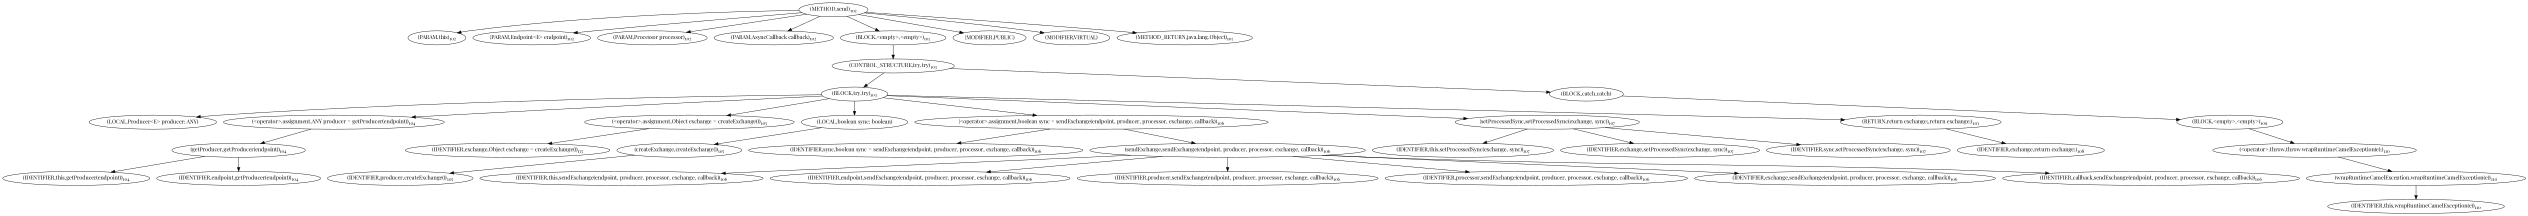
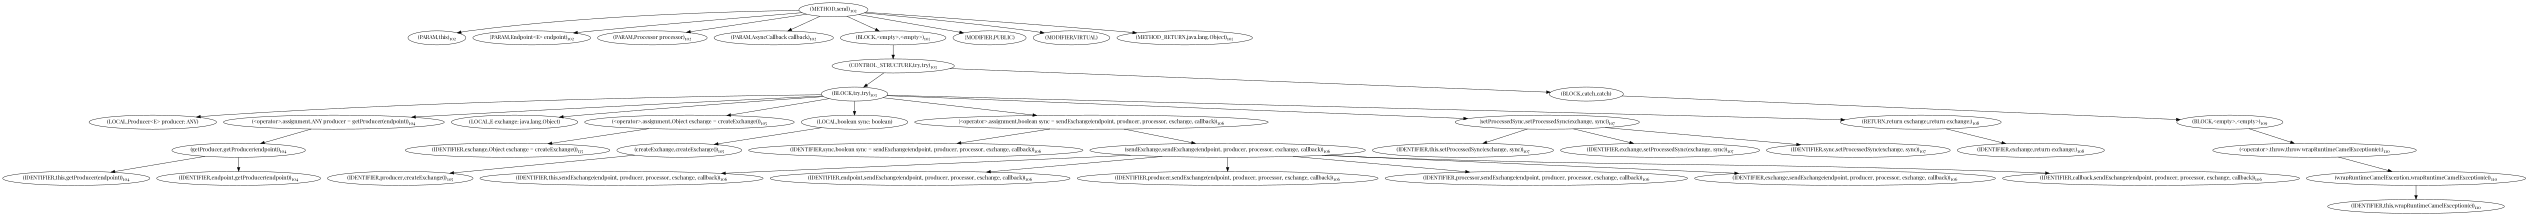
node "(LOCAL,E exchange: java.lang.Object)": added
node "(RETURN,return exchange;,return exchange;)": text "103" -> "108"
